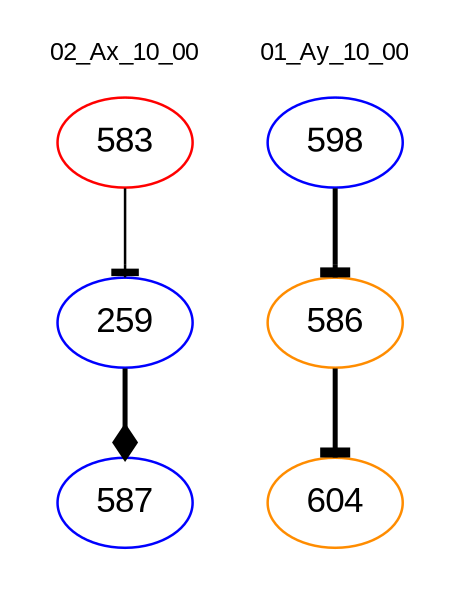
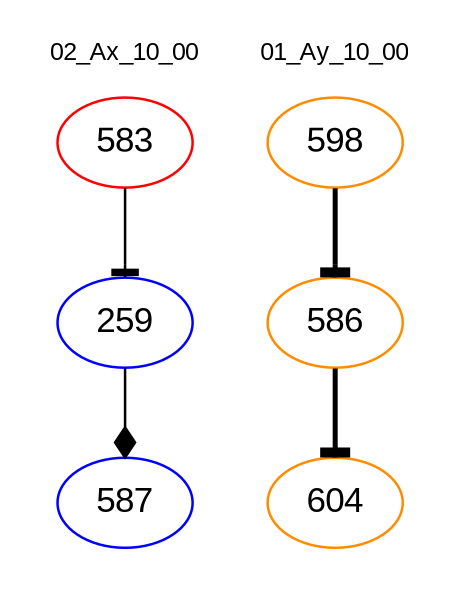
node "598": color blue -> darkorange
edge "259" -> "587": style bold -> solid
